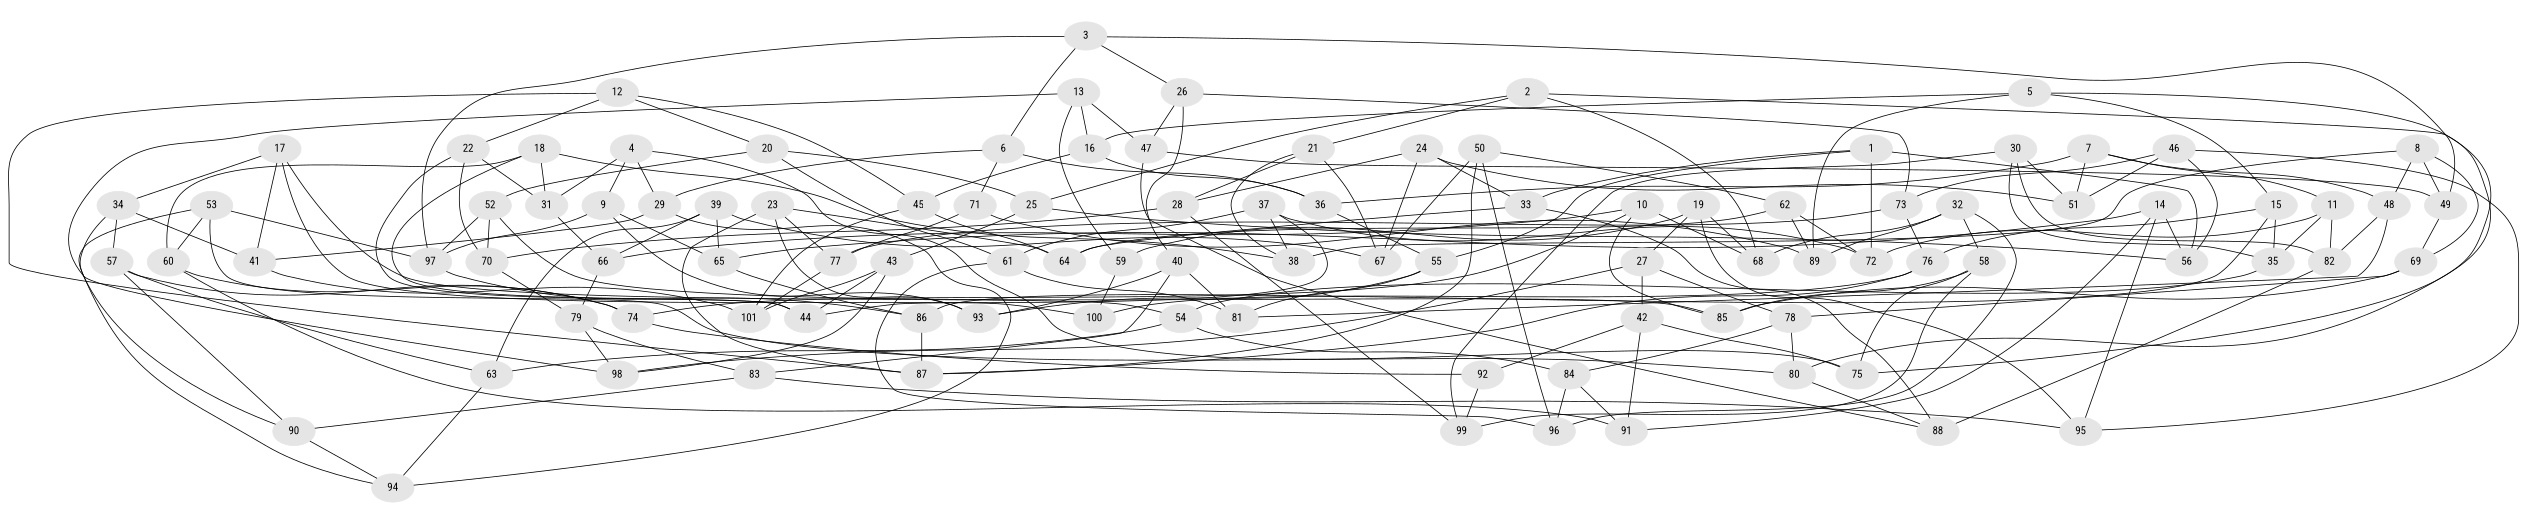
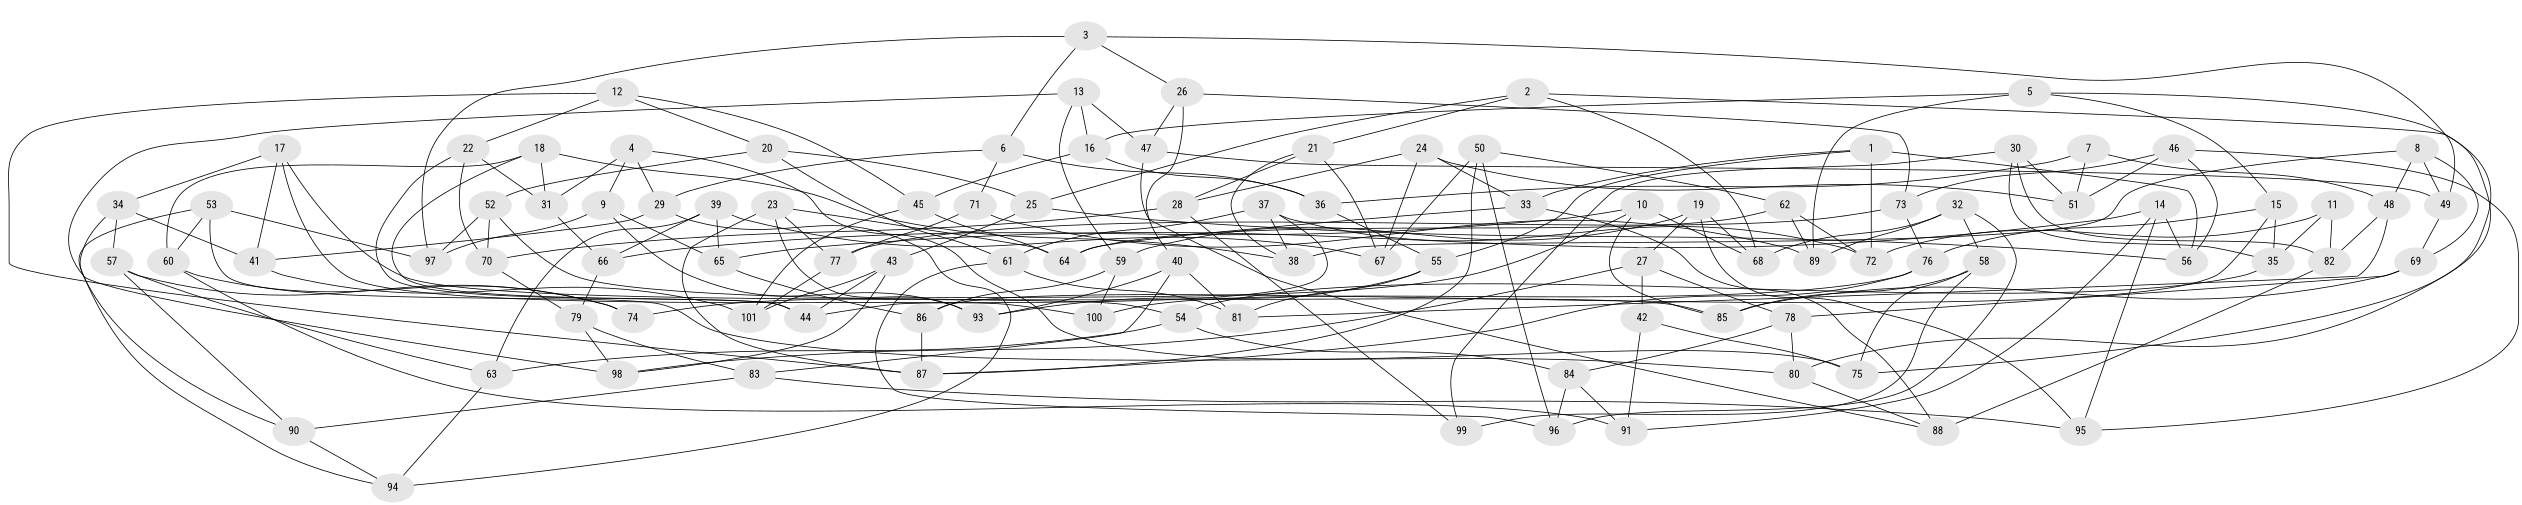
edge "7" -- "11": removed
edge "97" -- "86": now "59" -- "86"
node "92": removed
